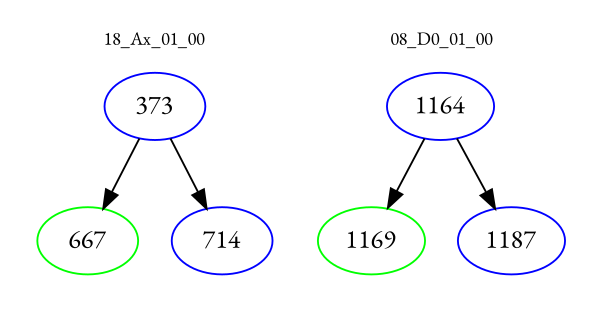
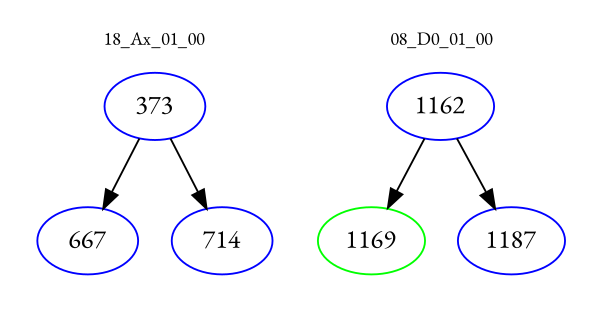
node "1164": label "1164" -> "1162"
node "667": color green -> blue
